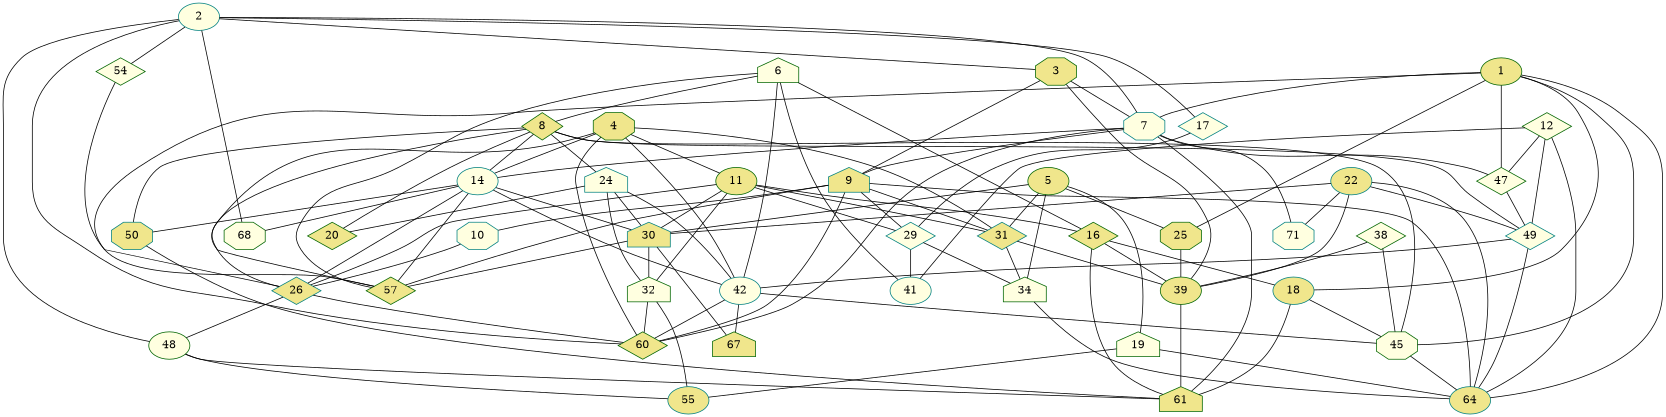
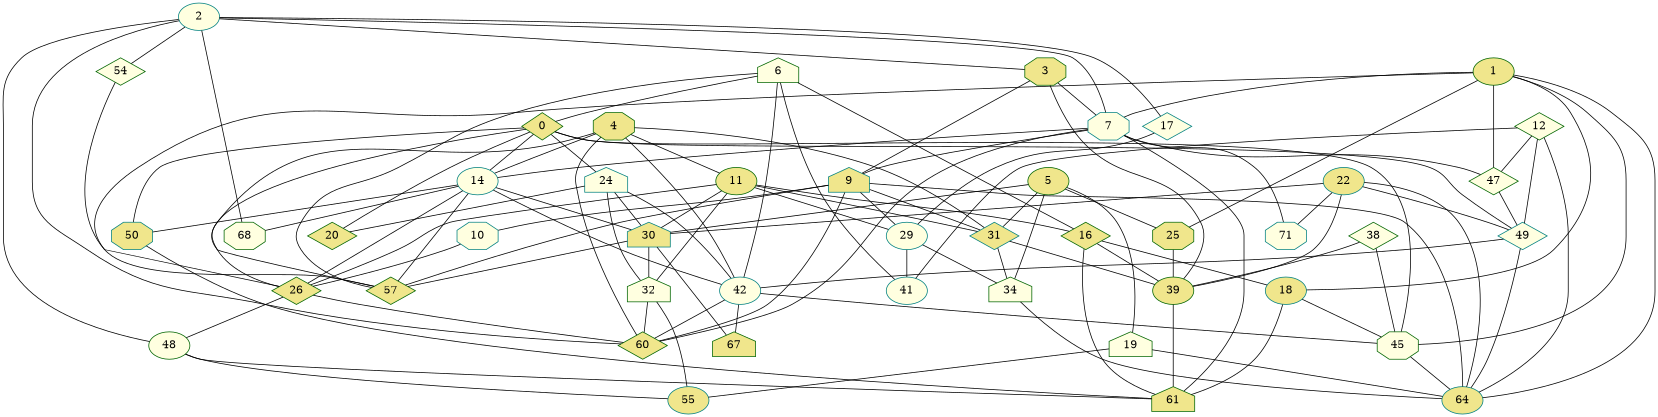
node "8": label "8" -> "0"
node "29": shape diamond -> ellipse
node "26": color teal -> darkgreen
